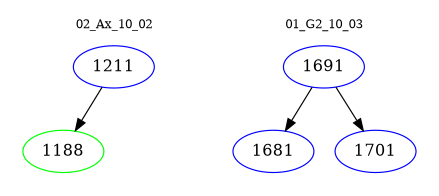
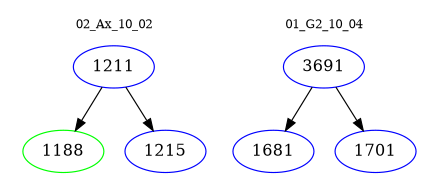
cluster "01_G2_10_03": label "01_G2_10_03" -> "01_G2_10_04"
node "1691": label "1691" -> "3691"
node "1215": added
